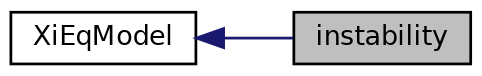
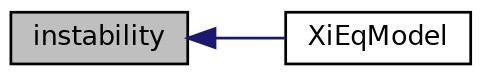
edge "instability" -> "XiEqModel": reversed
